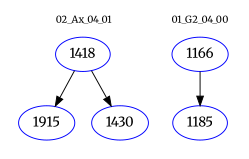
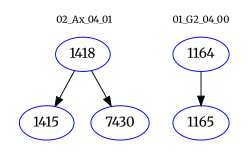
node "1166": label "1166" -> "1164"
node "1915": label "1915" -> "1415"
node "1430": label "1430" -> "7430"
node "1185": label "1185" -> "1165"
